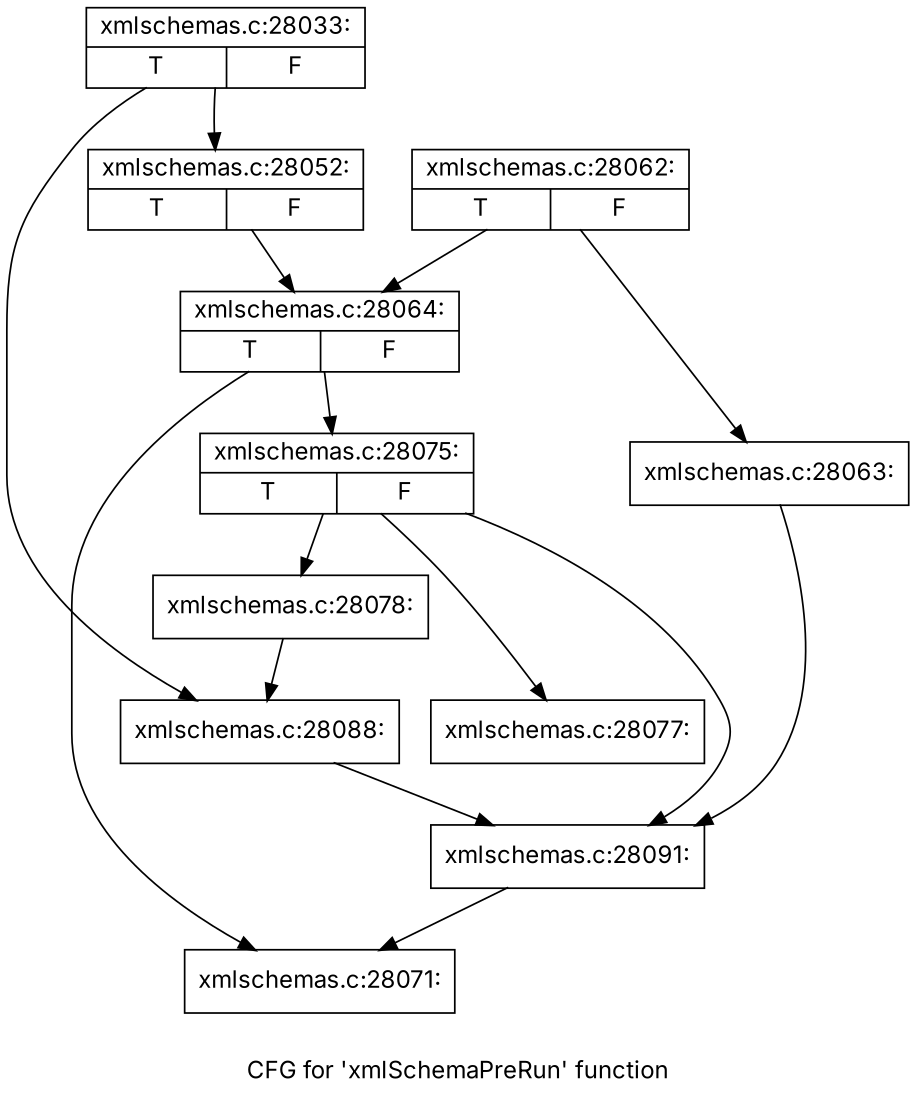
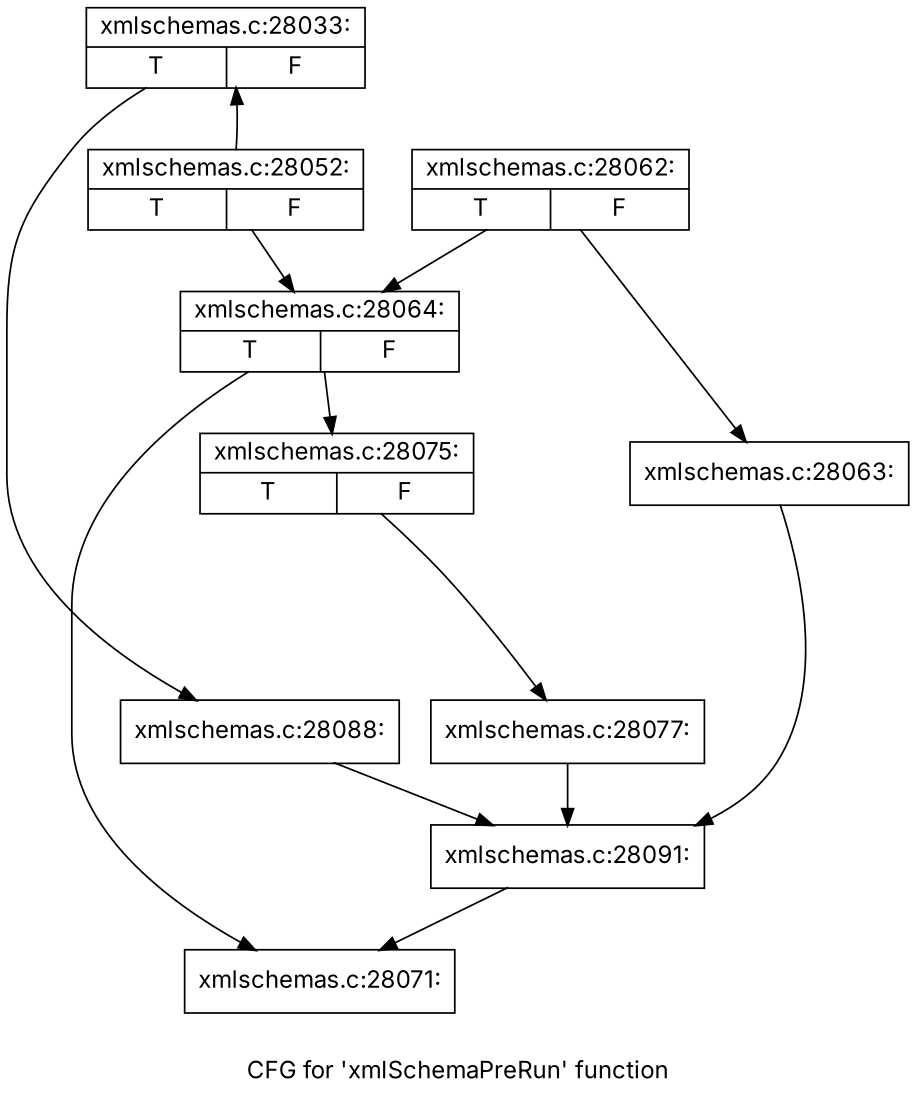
edge "xmlschemas.c:28033:" -> "xmlschemas.c:28052:": reversed
node "xmlschemas.c:28078:": removed
edge "xmlschemas.c:28075:" -> "xmlschemas.c:28091:": now "xmlschemas.c:28077:" -> "xmlschemas.c:28091:"
